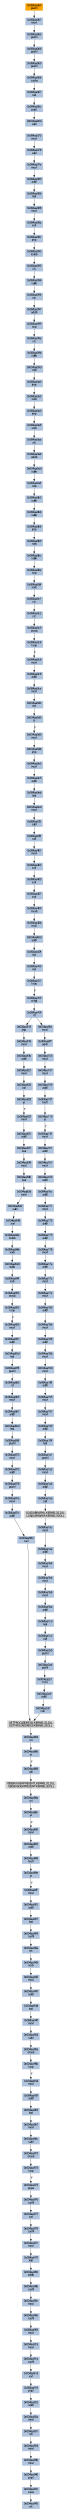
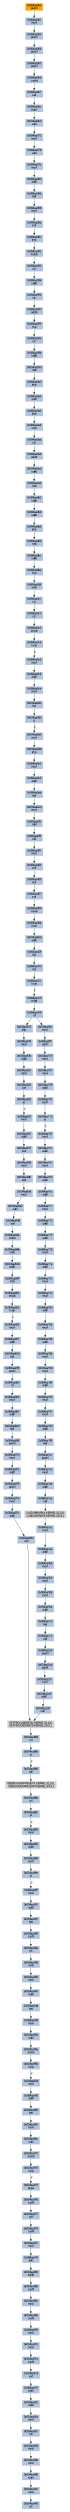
edge "0x004aa06d subl" -> "0x004aa073 movl": added
